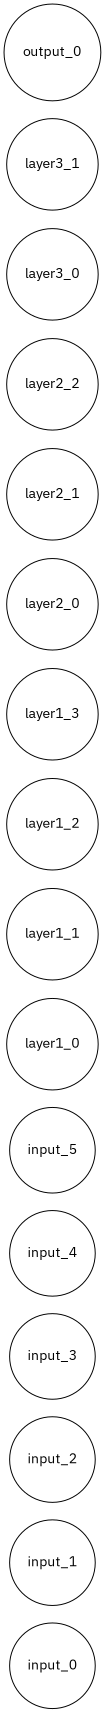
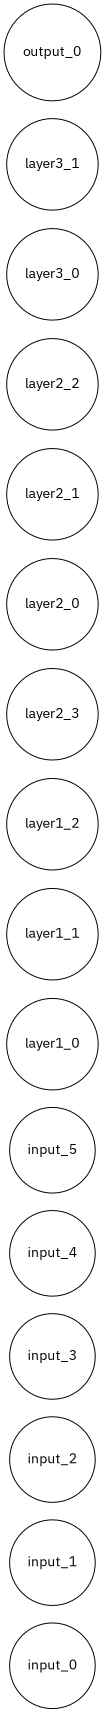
node "layer1_3": label "layer1_3" -> "layer2_3"
